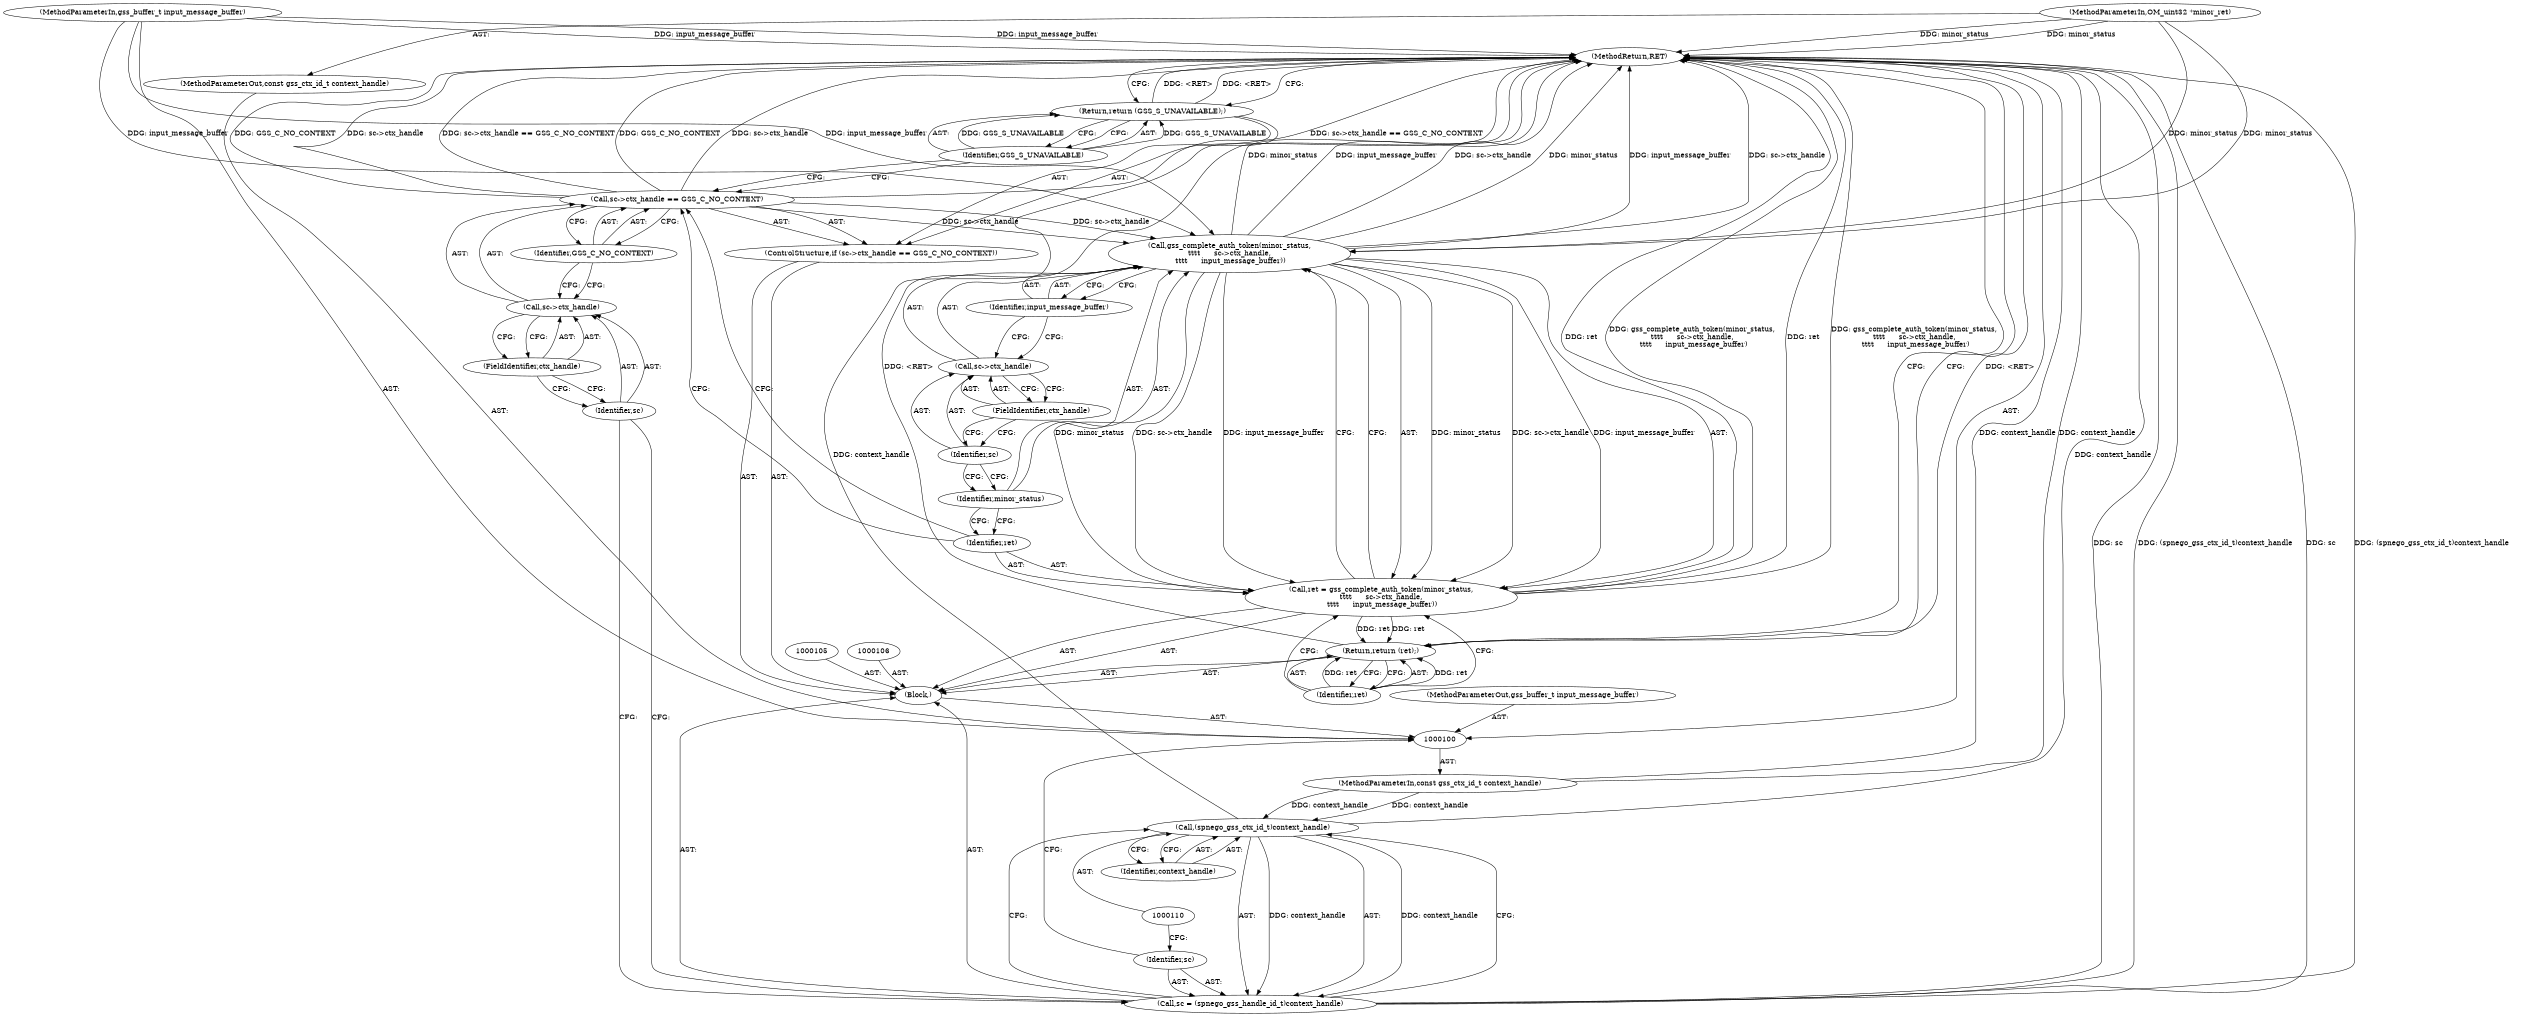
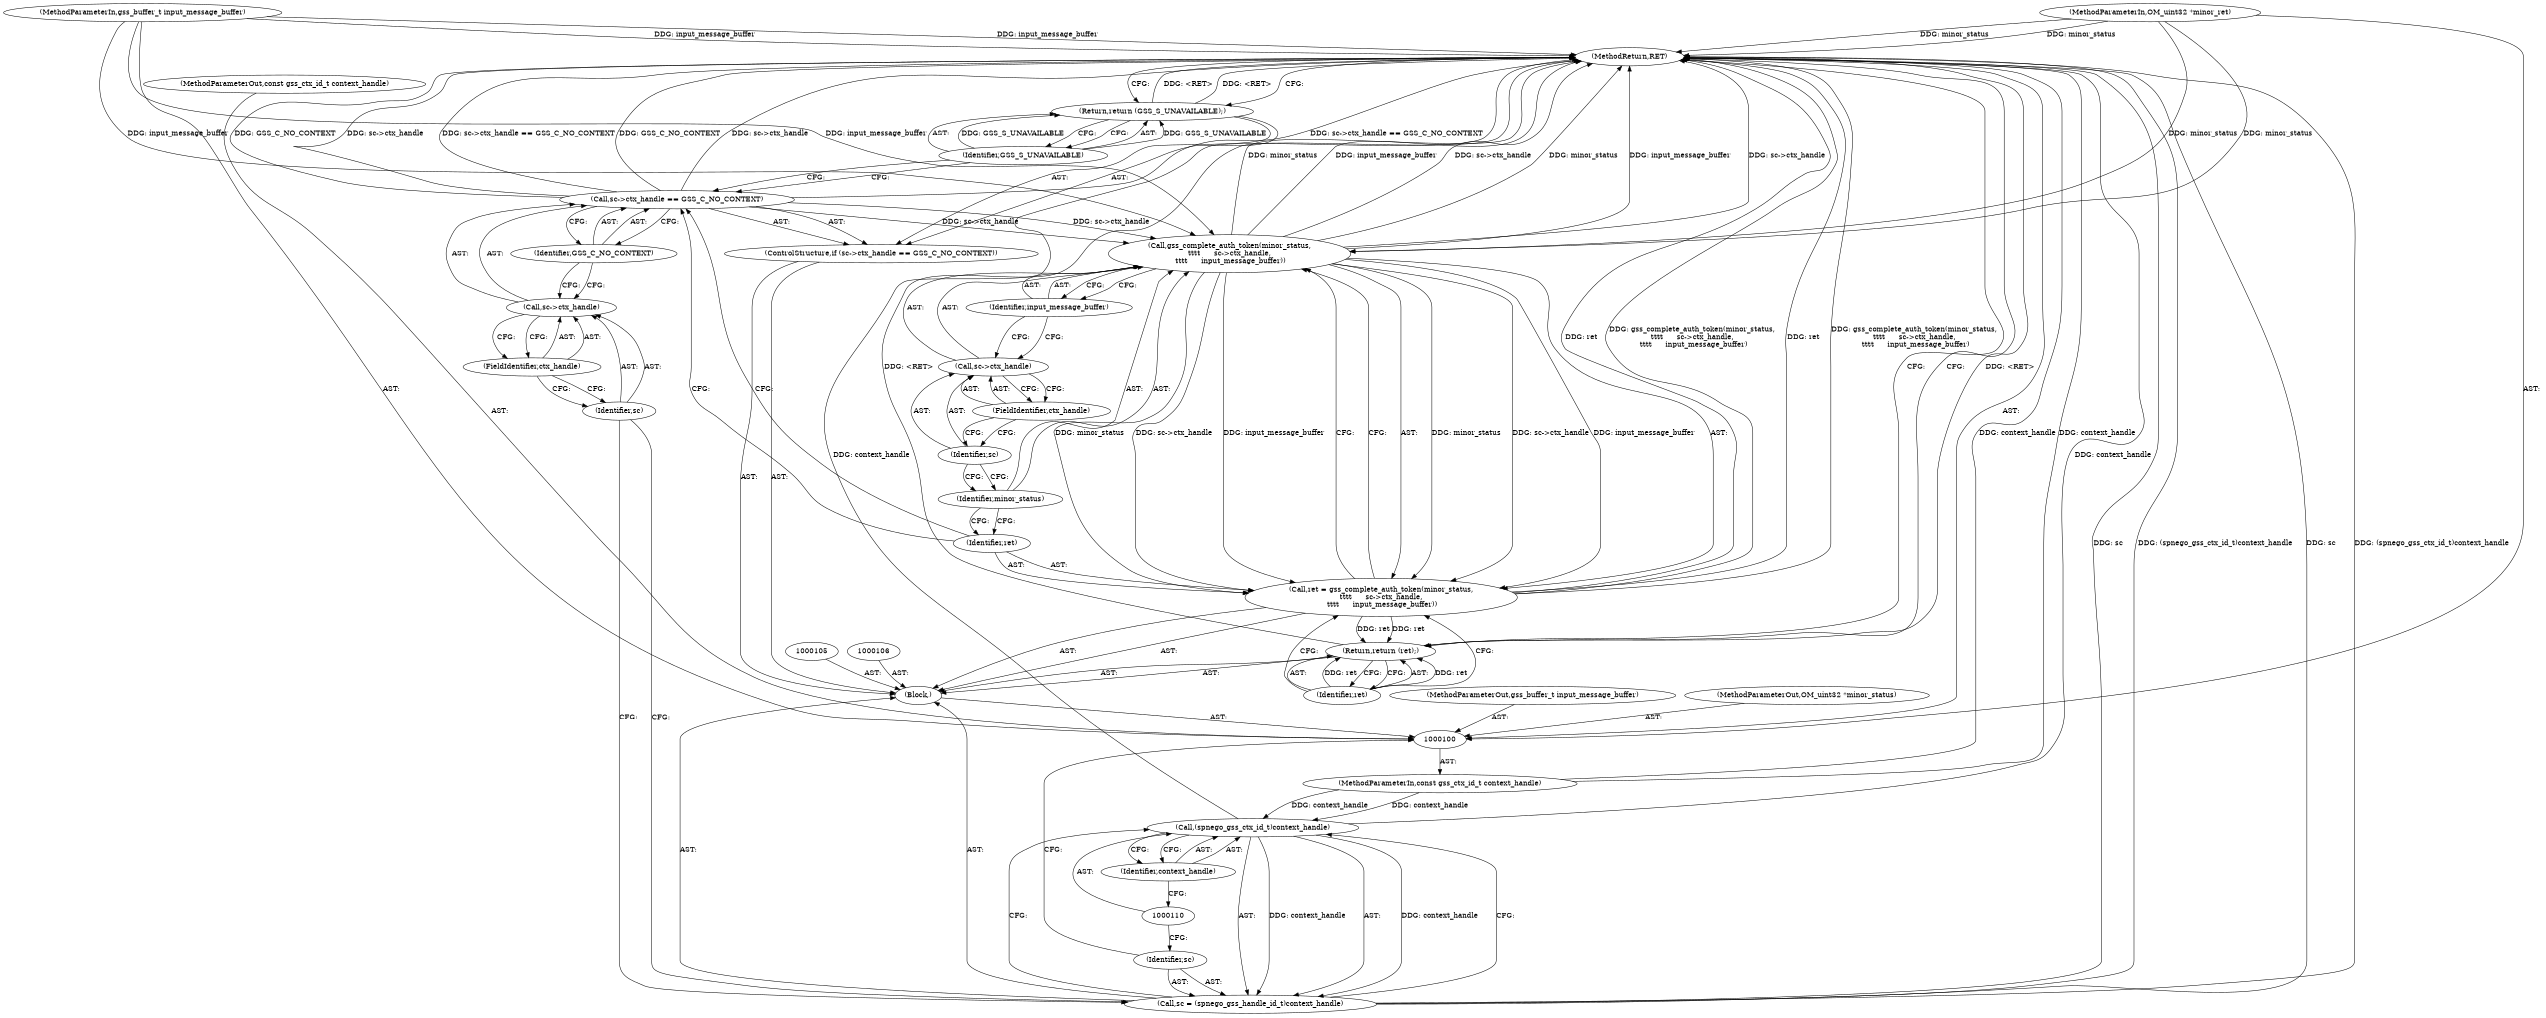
edge "(MethodParameterIn,OM_uint32 *minor_ret)" -> "(MethodParameterOut,const gss_ctx_id_t context_handle)": now "(MethodParameterIn,OM_uint32 *minor_ret)" -> "1000100"
node "(MethodParameterOut,OM_uint32 *minor_status)": added
edge "(Identifier,context_handle)" -> "1000110": added, label "CFG:"
